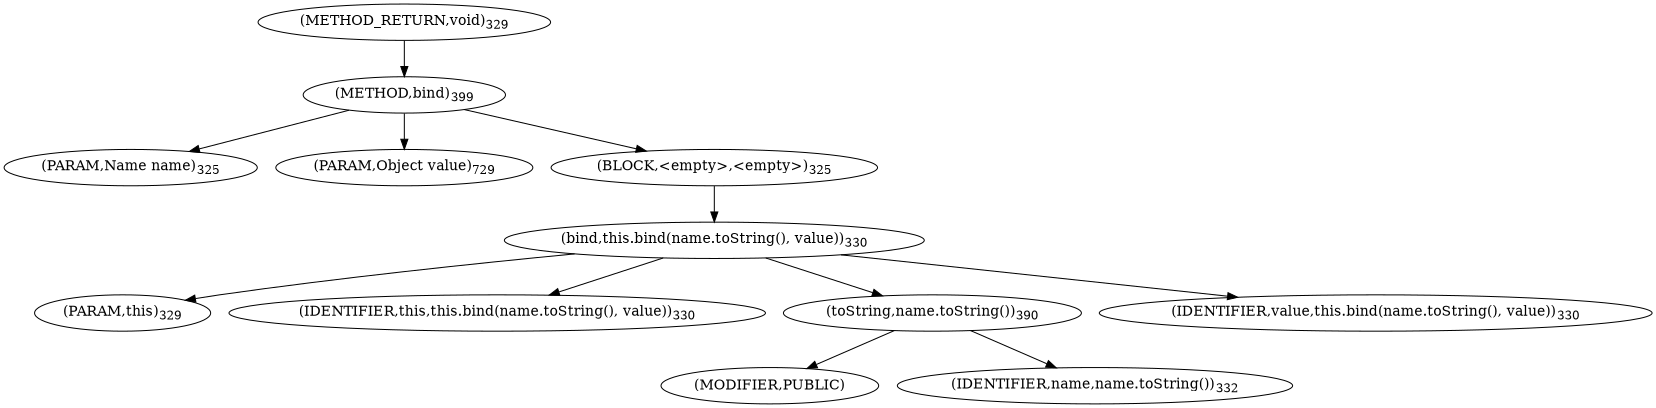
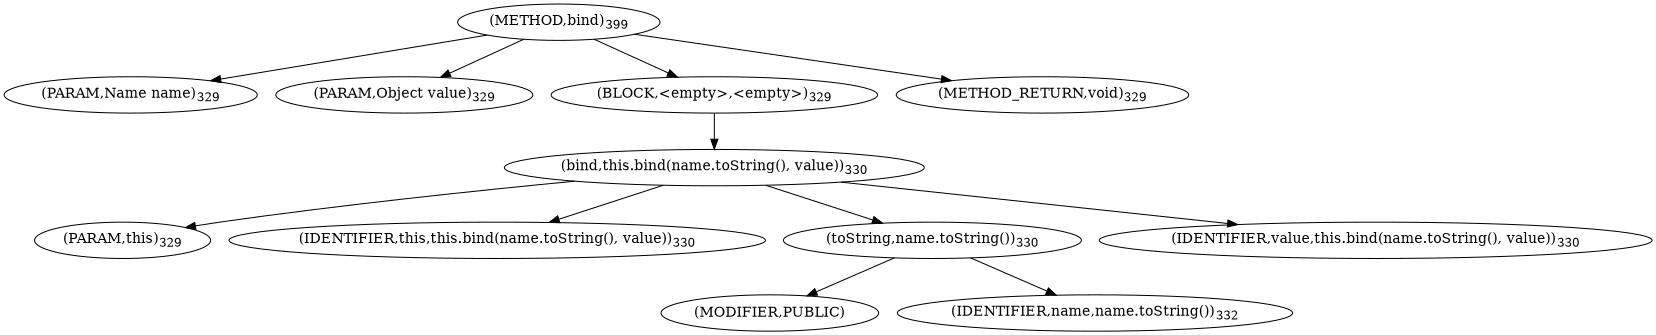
edge "(METHOD_RETURN,void)" -> "(METHOD,bind)": reversed
node "(PARAM,Name name)": text "325" -> "329"
node "(PARAM,Object value)": text "729" -> "329"
node "(BLOCK,<empty>,<empty>)": text "325" -> "329"
node "(toString,name.toString())": text "390" -> "330"
